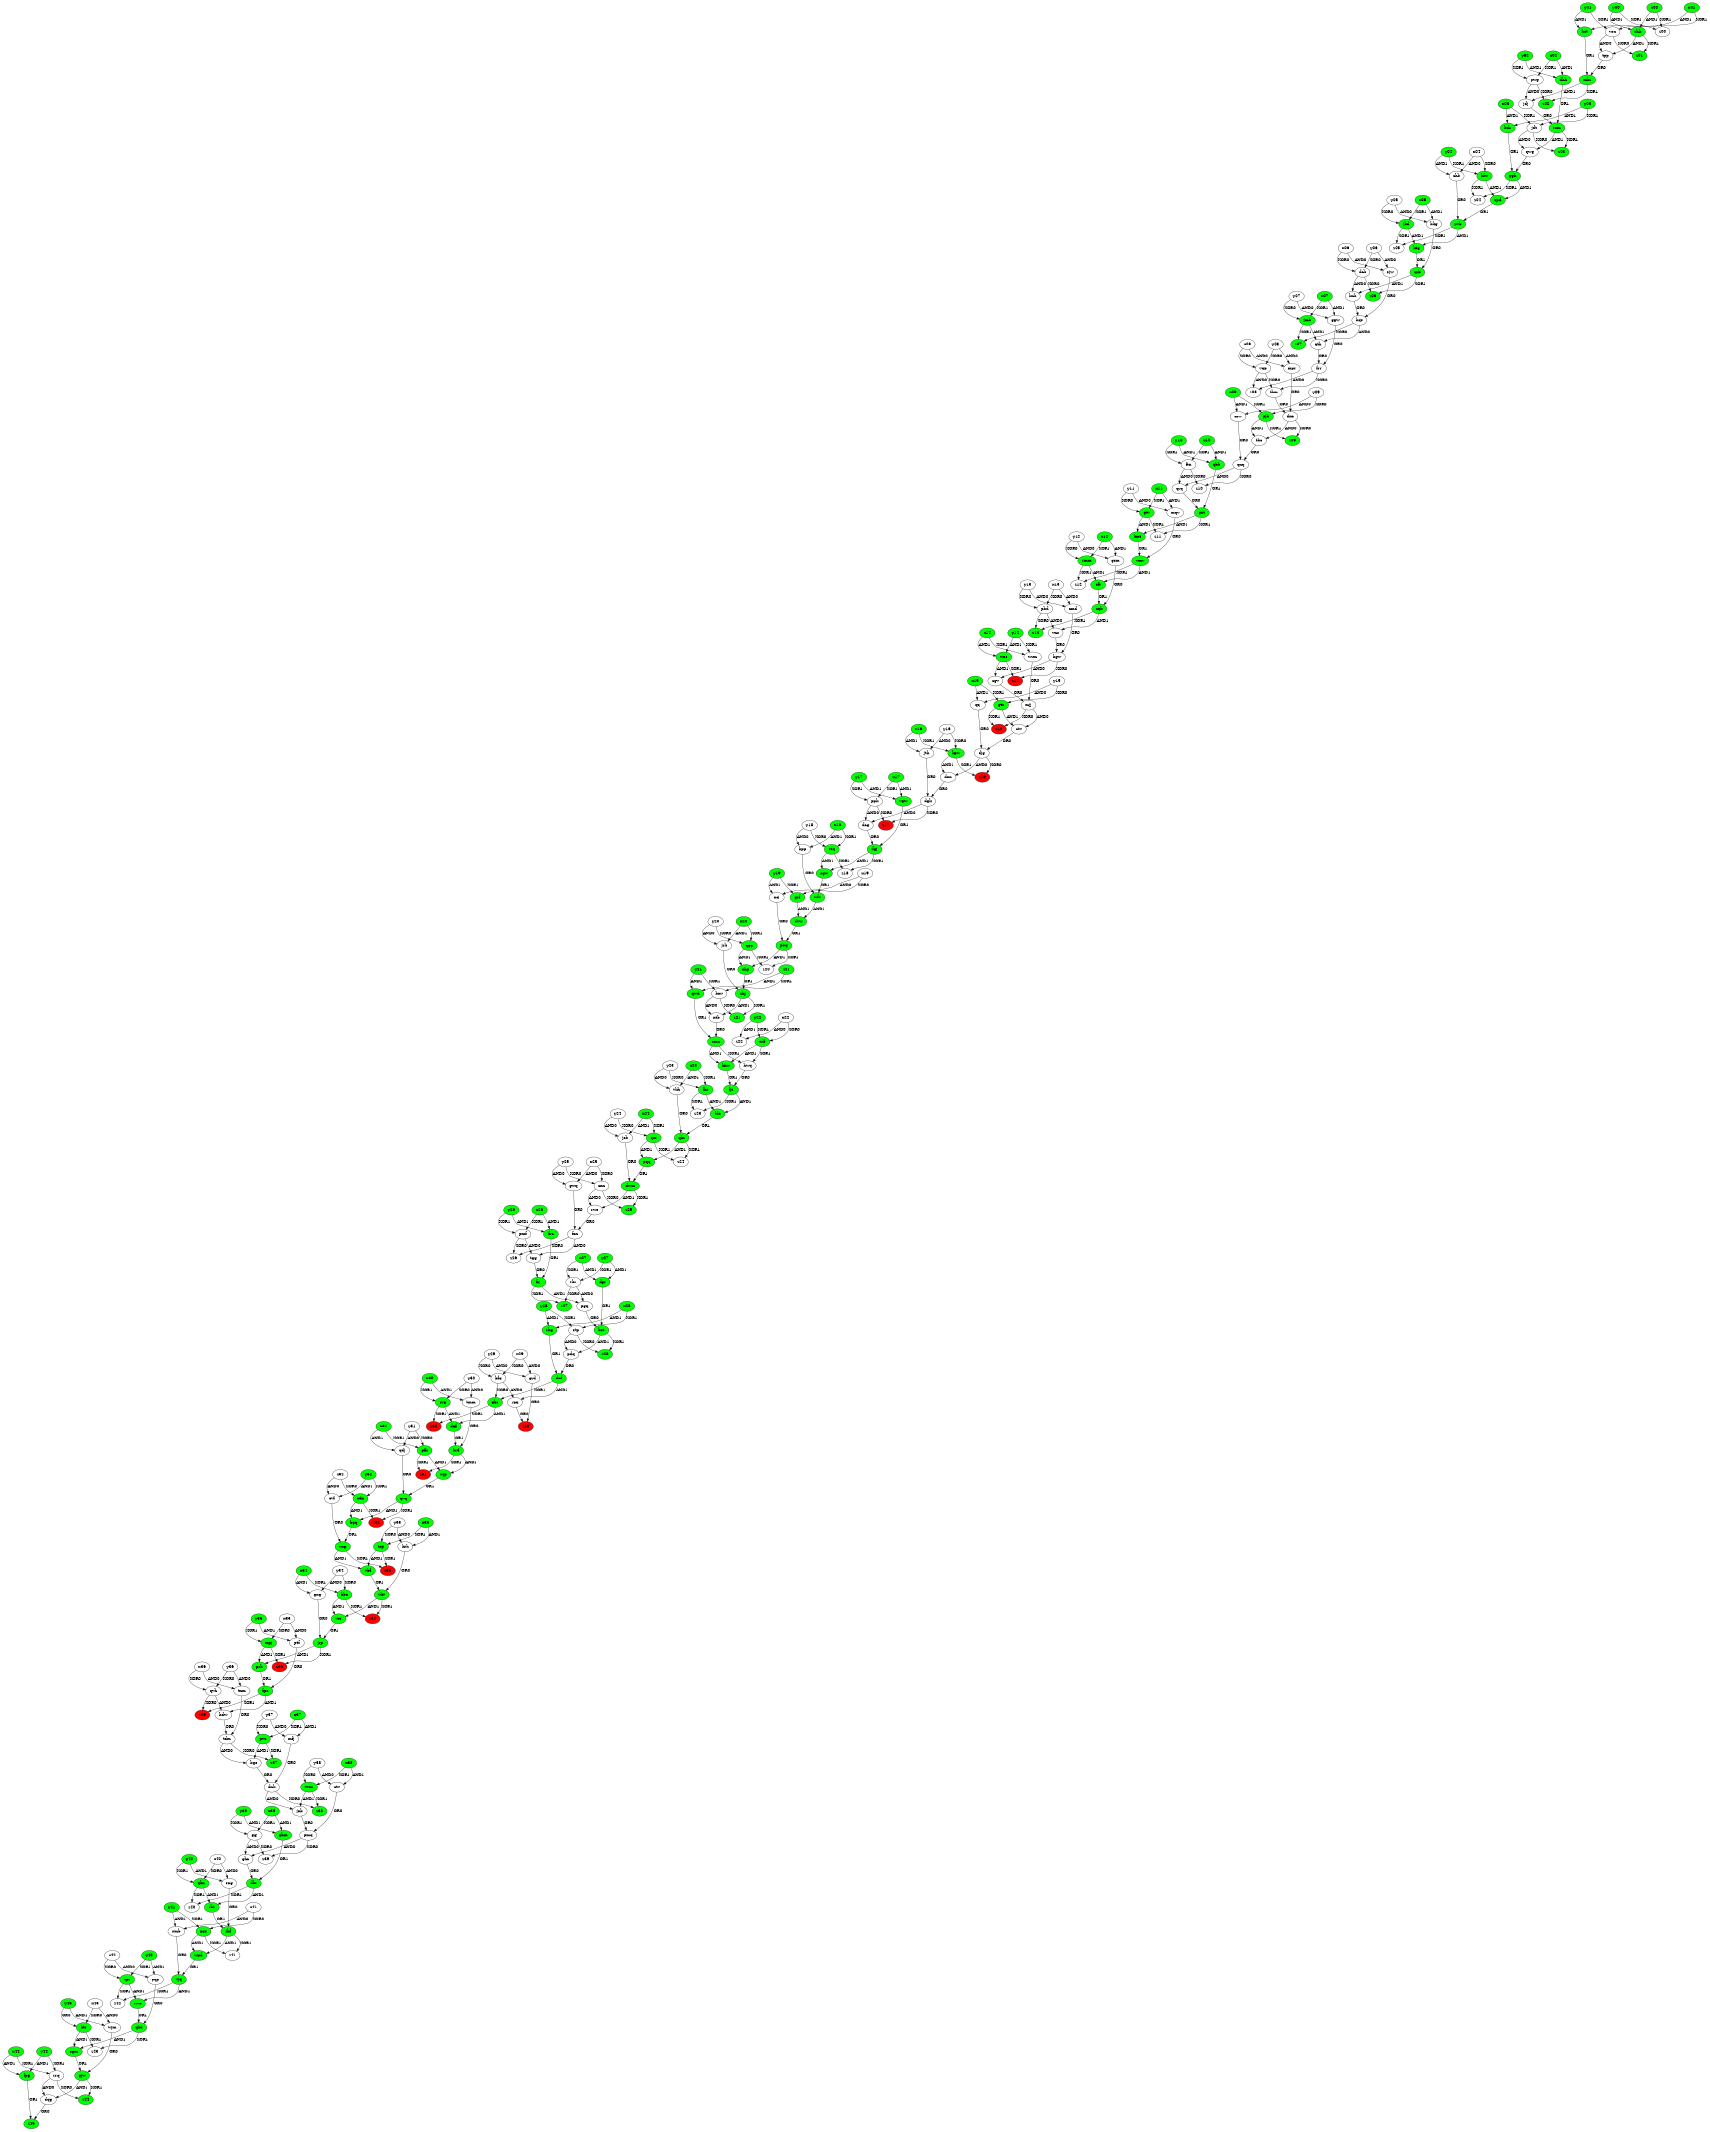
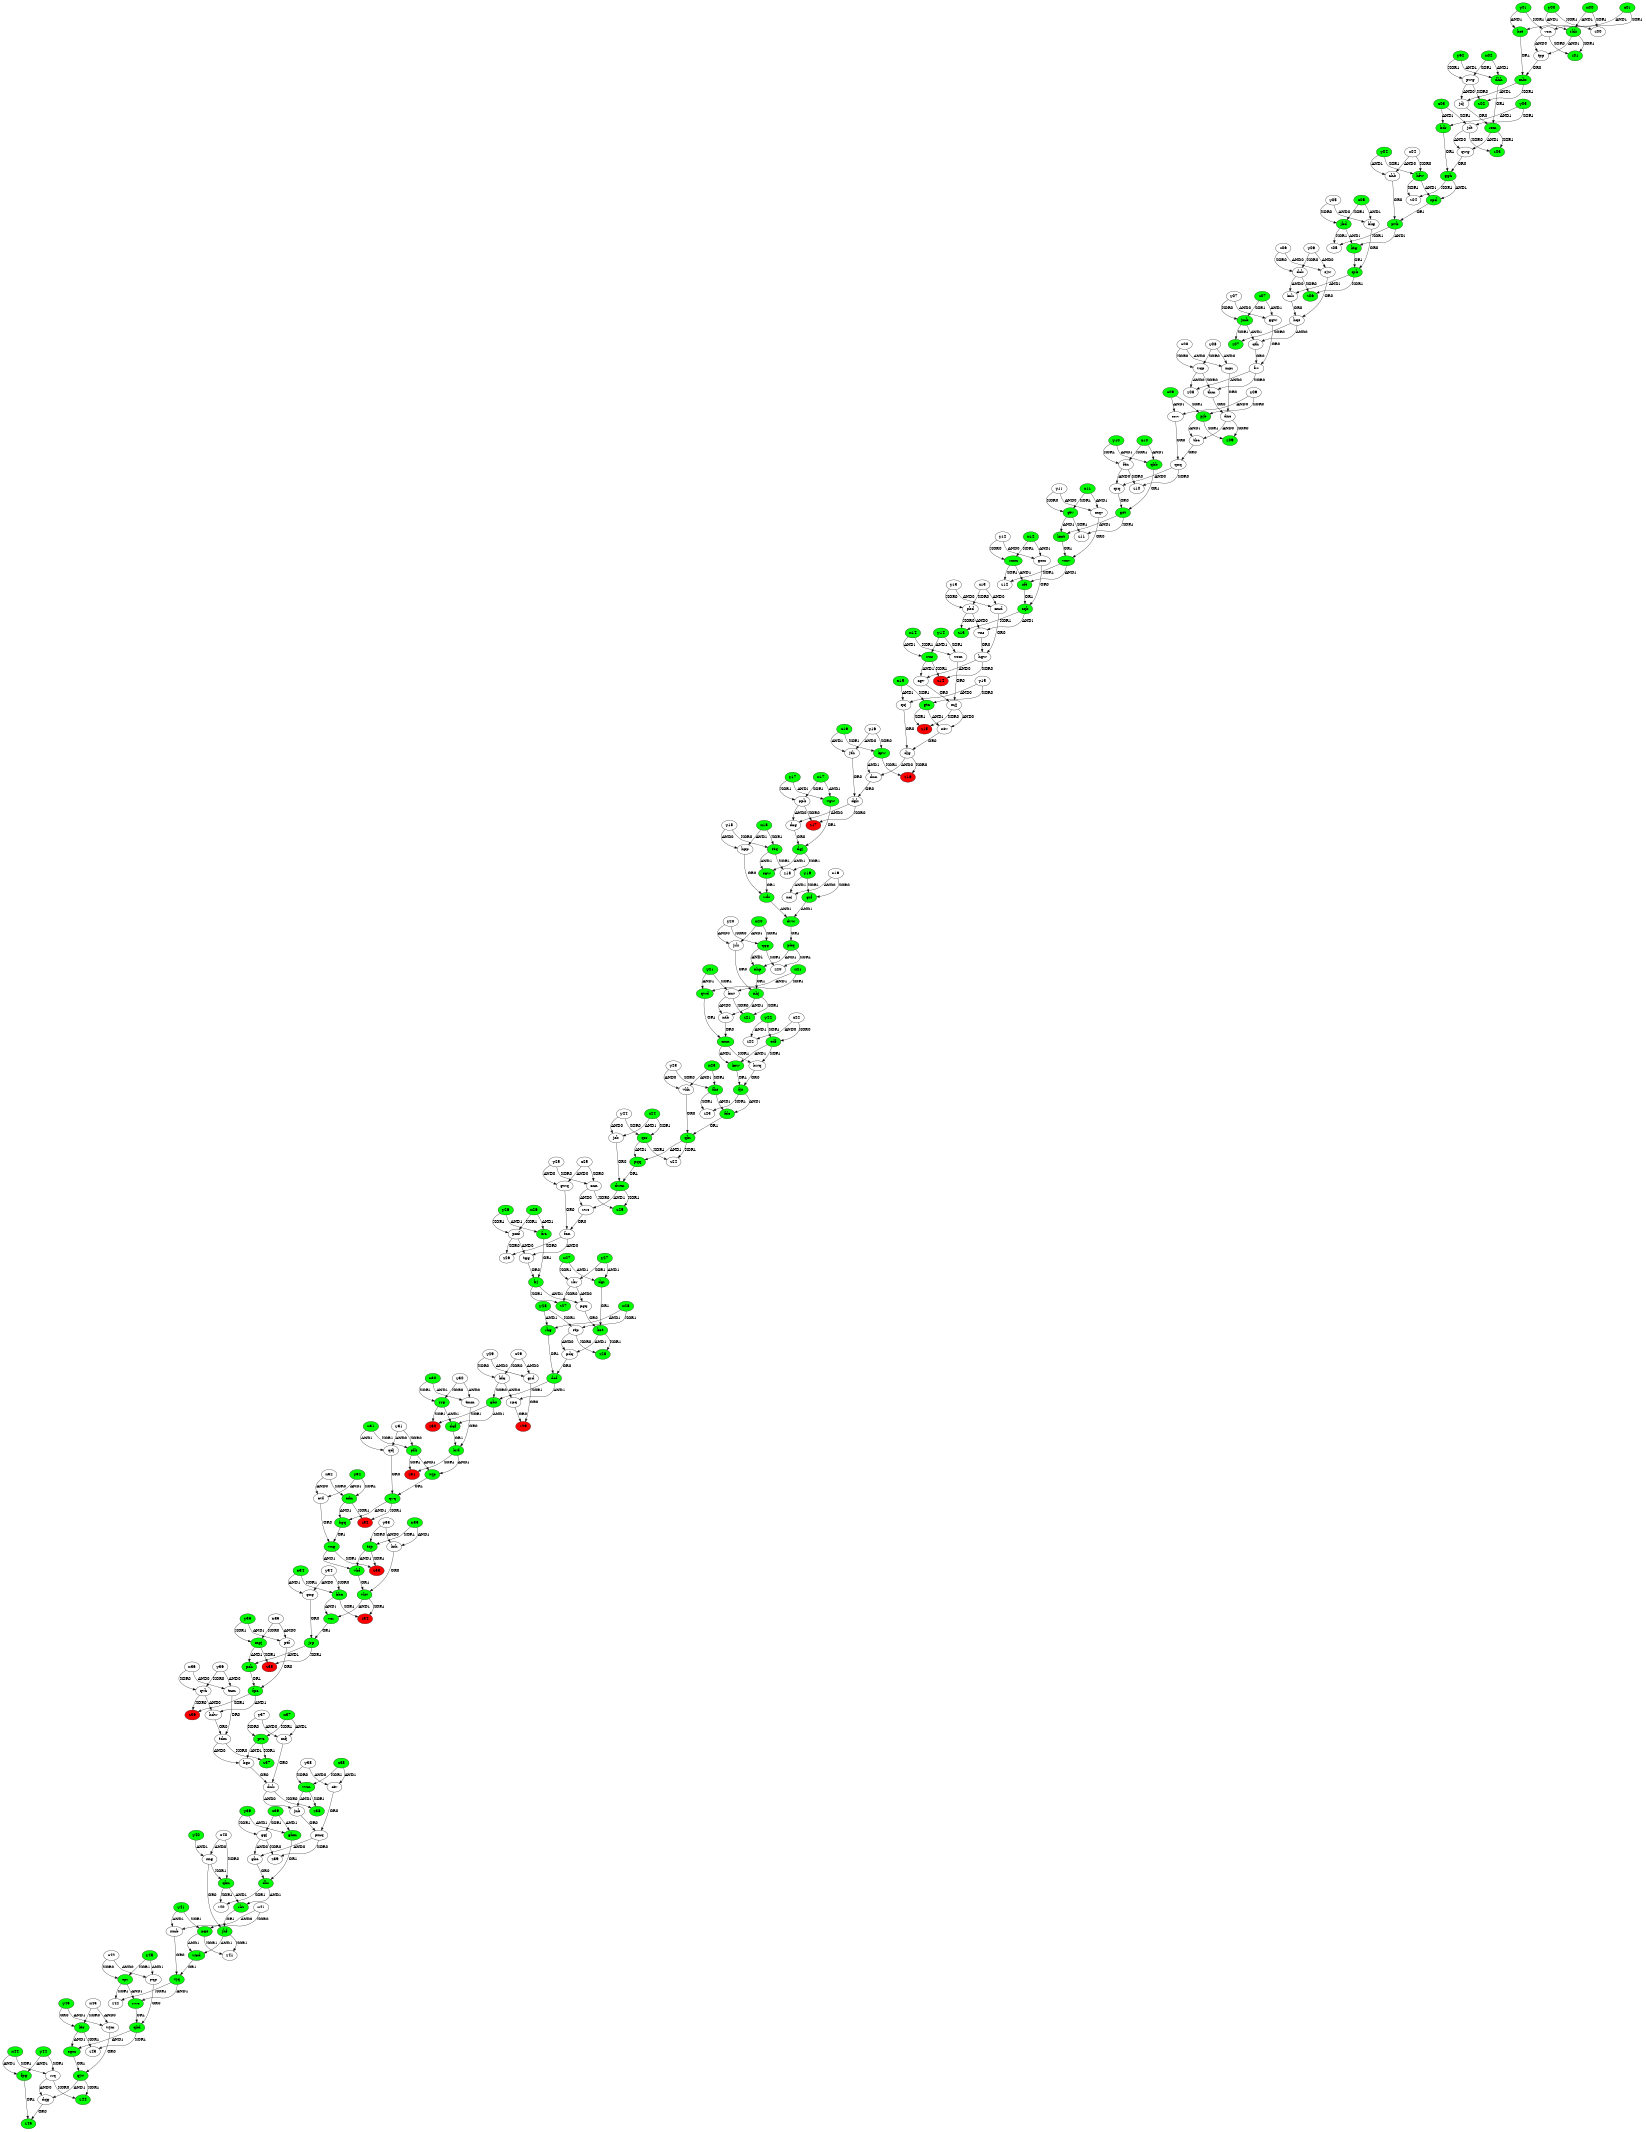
edge "ncj" -> "pbq": removed, label "OR0"
edge "y40" -> "qbn": now "sng" -> "qbn"
